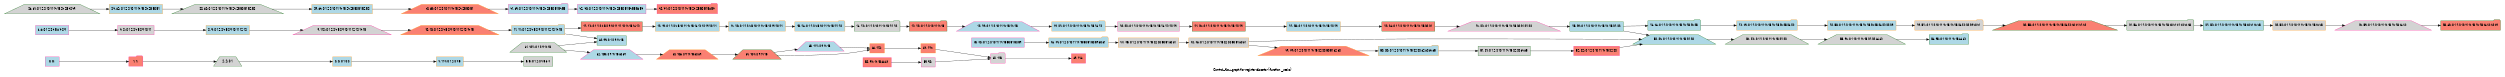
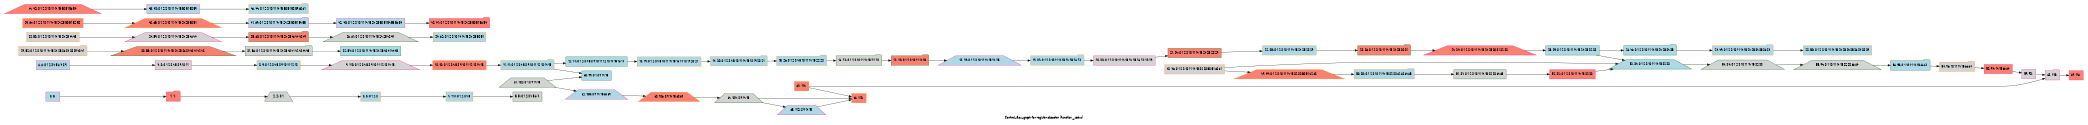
node "44, 72: 0 1 2 3 10 11 14 15 50 51 56 57": added
node "37, 62: 0 1 2 3 10 11 14 15 24 25 50 51": label "37, 62: 0 1 2 3 10 11 14 15 24 25 50 51" -> "37, 62: 0 1 2 3 10 17 14 15 24 25 50 51"
node "38, 63: 0 1 2 3 10 11 14 15 24 25 50 51 52 53": removed
node "39, 64: 0 1 2 3 10 11 14 15 24 25 50 51 52 53": fillcolor lightblue -> salmon
edge "28, 50: 0 1 2 3 10 11 14 15 24 25 34 35 36 37 38 39" -> "29, 52: 0 1 2 3 10 11 14 15 24 25 36 37 38 39 40 41": removed
edge "32, 57: 0 1 2 3 10 11 14 15 24 25 40 41 44 45" -> "33, 58: 0 1 2 3 10 11 14 15 24 25 44 45": removed
node "12, 17: 0 1 2 3 4 5 8 9 10 11 12 13 14 15 16 17": fillcolor salmon -> lightblue
node "23, 36: 0 1 2 3 10 11 14 15 24 25 30 31": shape box -> folder
node "24, 37: 0 1 2 3 10 11 14 15 24 25 30 31 32 33": fillcolor lightgrey -> salmon
node "10, 10: 0 1 2 3 4 5 8 9 10 11 12 13 14 15": shape trapezium -> box
edge "35, 60: 0 1 2 3 10 11 14 15 24 25 46 47 48 49" -> "36, 61: 0 1 2 3 10 11 14 15 24 25 48 49": added
node "47, 75: 0 1 2 3 10 11 14 15 32 33 50 51 60 61": removed
edge "66, 113:" -> "67, 114:": reversed
node "64, 107: 8 9 14 15": fillcolor salmon -> lightgrey
node "3, 3: 0 1 0 3": label "3, 3: 0 1 0 3" -> "3, 3: 0 1 2 3"
node "57, 96: 10 11 14 15 66 67": added
